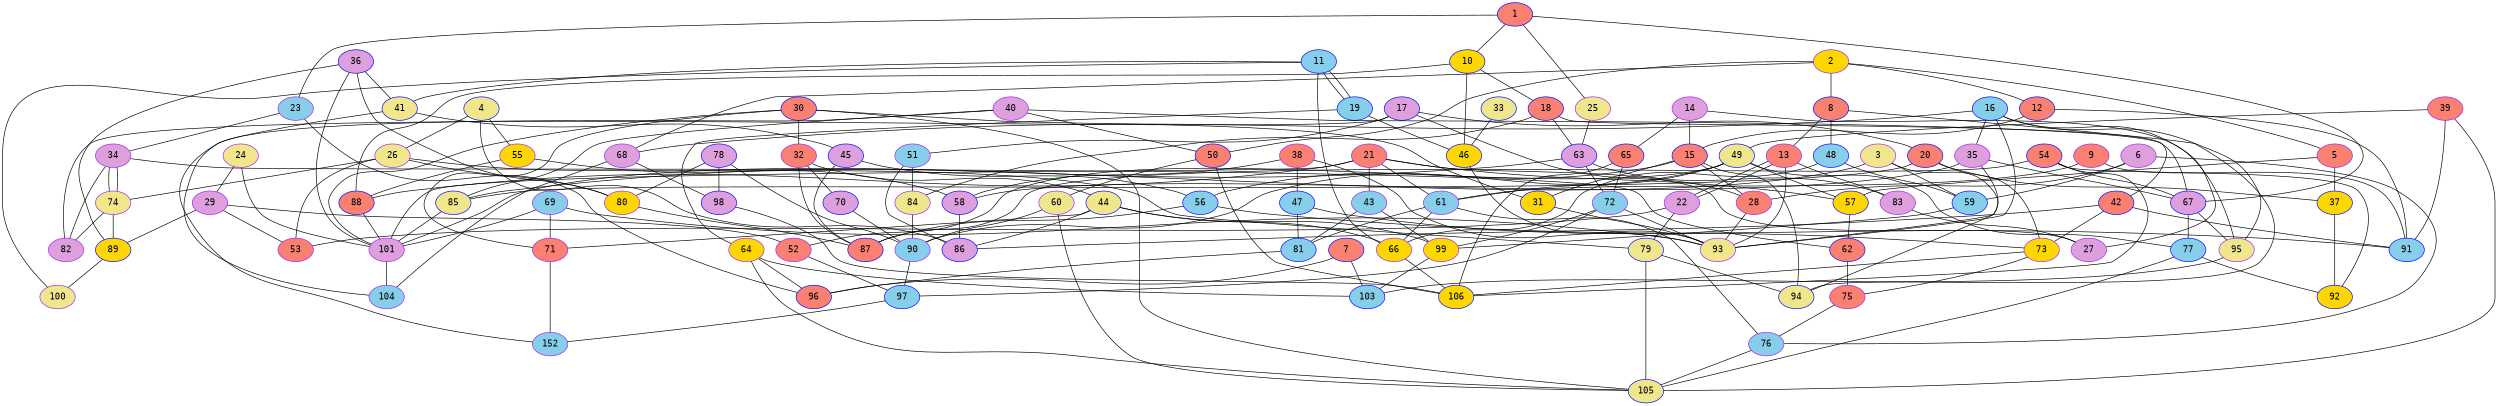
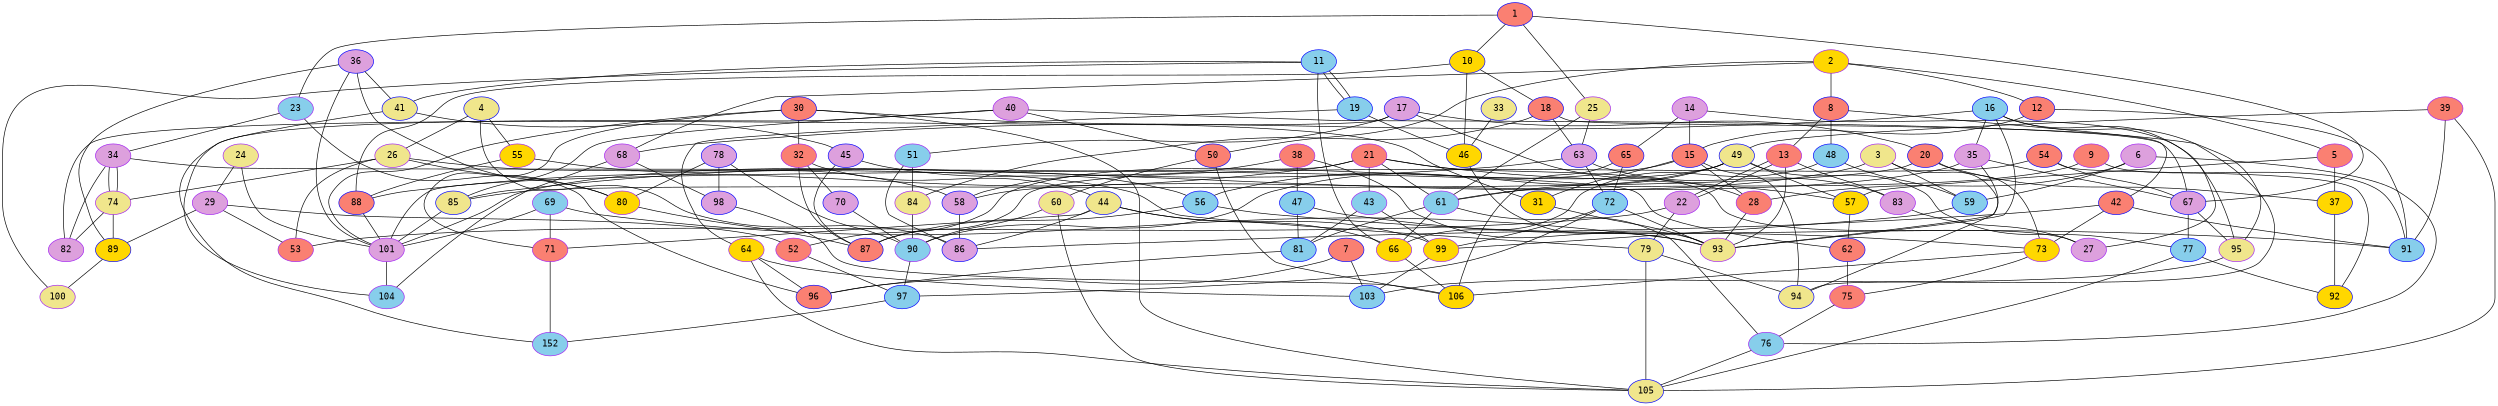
edge "25" -- "61": added
node "72": color purple -> blue
edge "54" -- "106": removed
